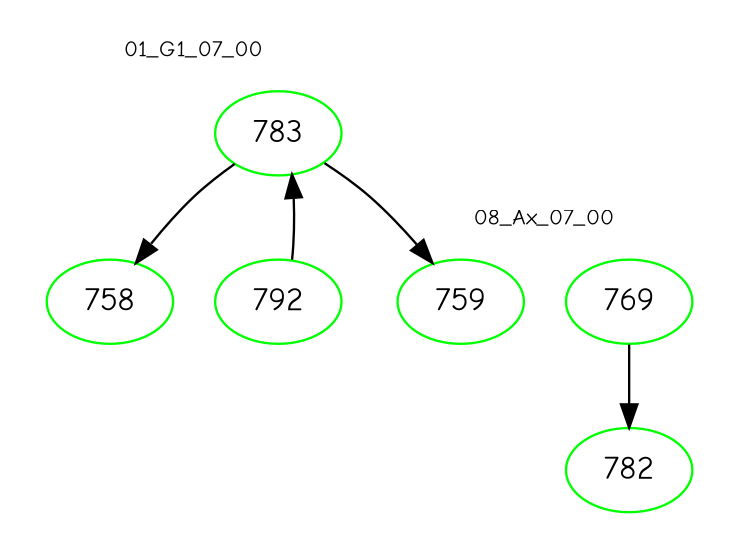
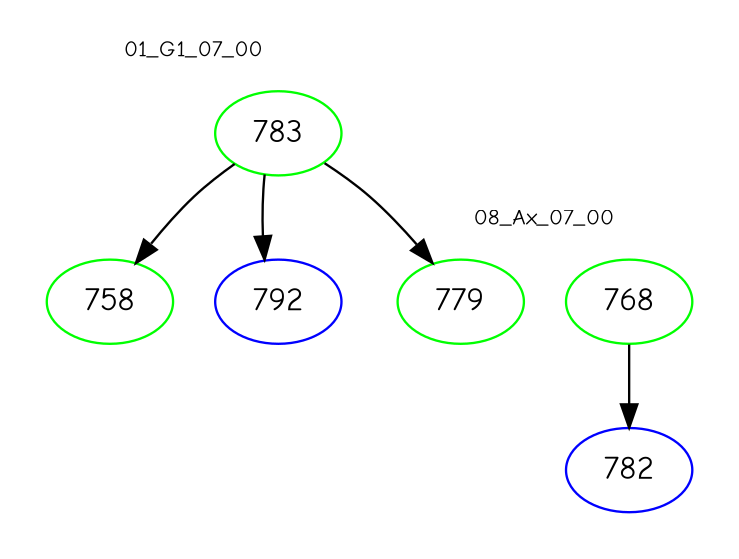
edge "792" -> "783": reversed
node "792": color green -> blue
node "759": label "759" -> "779"
node "769": label "769" -> "768"
node "782": color green -> blue
